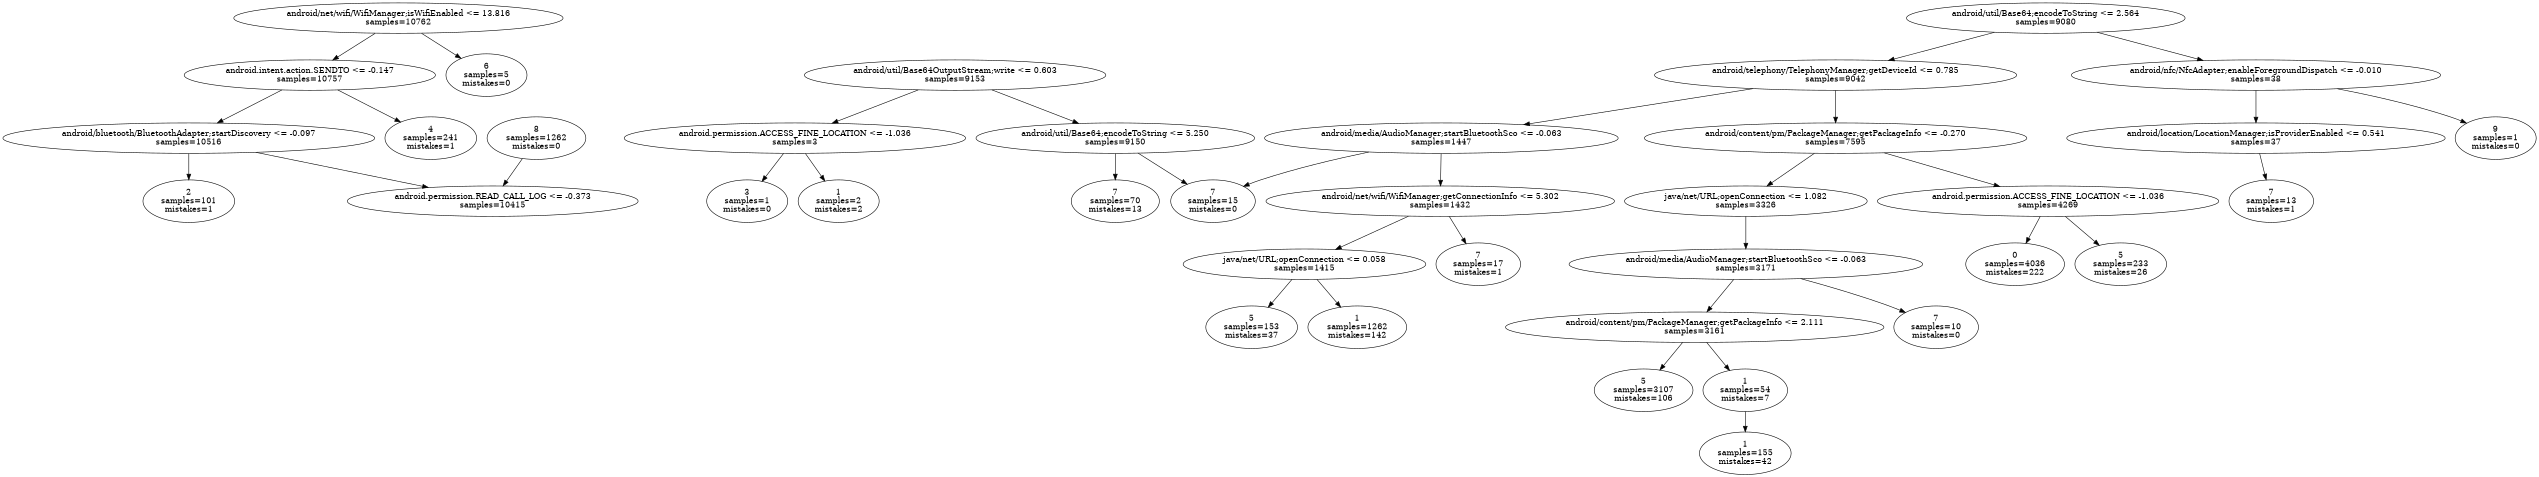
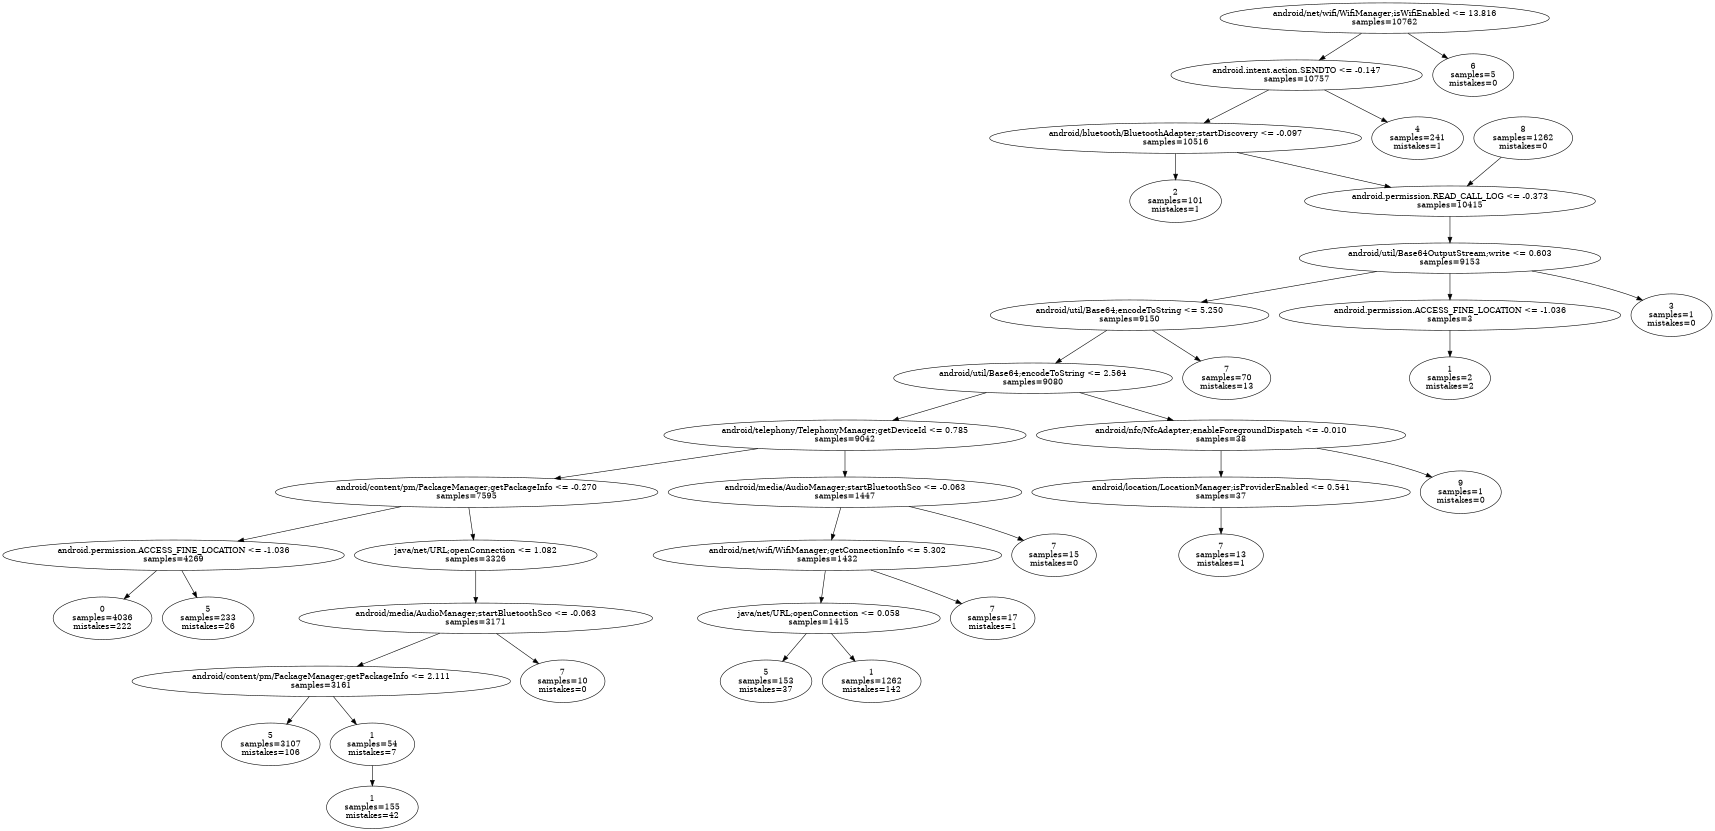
edge "android.permission.ACCESS_FINE_LOCATION <= -1.036 samples=3" -> "3 samples=1 mistakes=0": now "android/util/Base64OutputStream;write <= 0.603 samples=9153" -> "3 samples=1 mistakes=0"
edge "android/util/Base64;encodeToString <= 5.250 samples=9150" -> "7 samples=15 mistakes=0": now "android/util/Base64;encodeToString <= 5.250 samples=9150" -> "android/util/Base64;encodeToString <= 2.564 samples=9080"
edge "android.permission.READ_CALL_LOG <= -0.373 samples=10415" -> "android/util/Base64OutputStream;write <= 0.603 samples=9153": added
